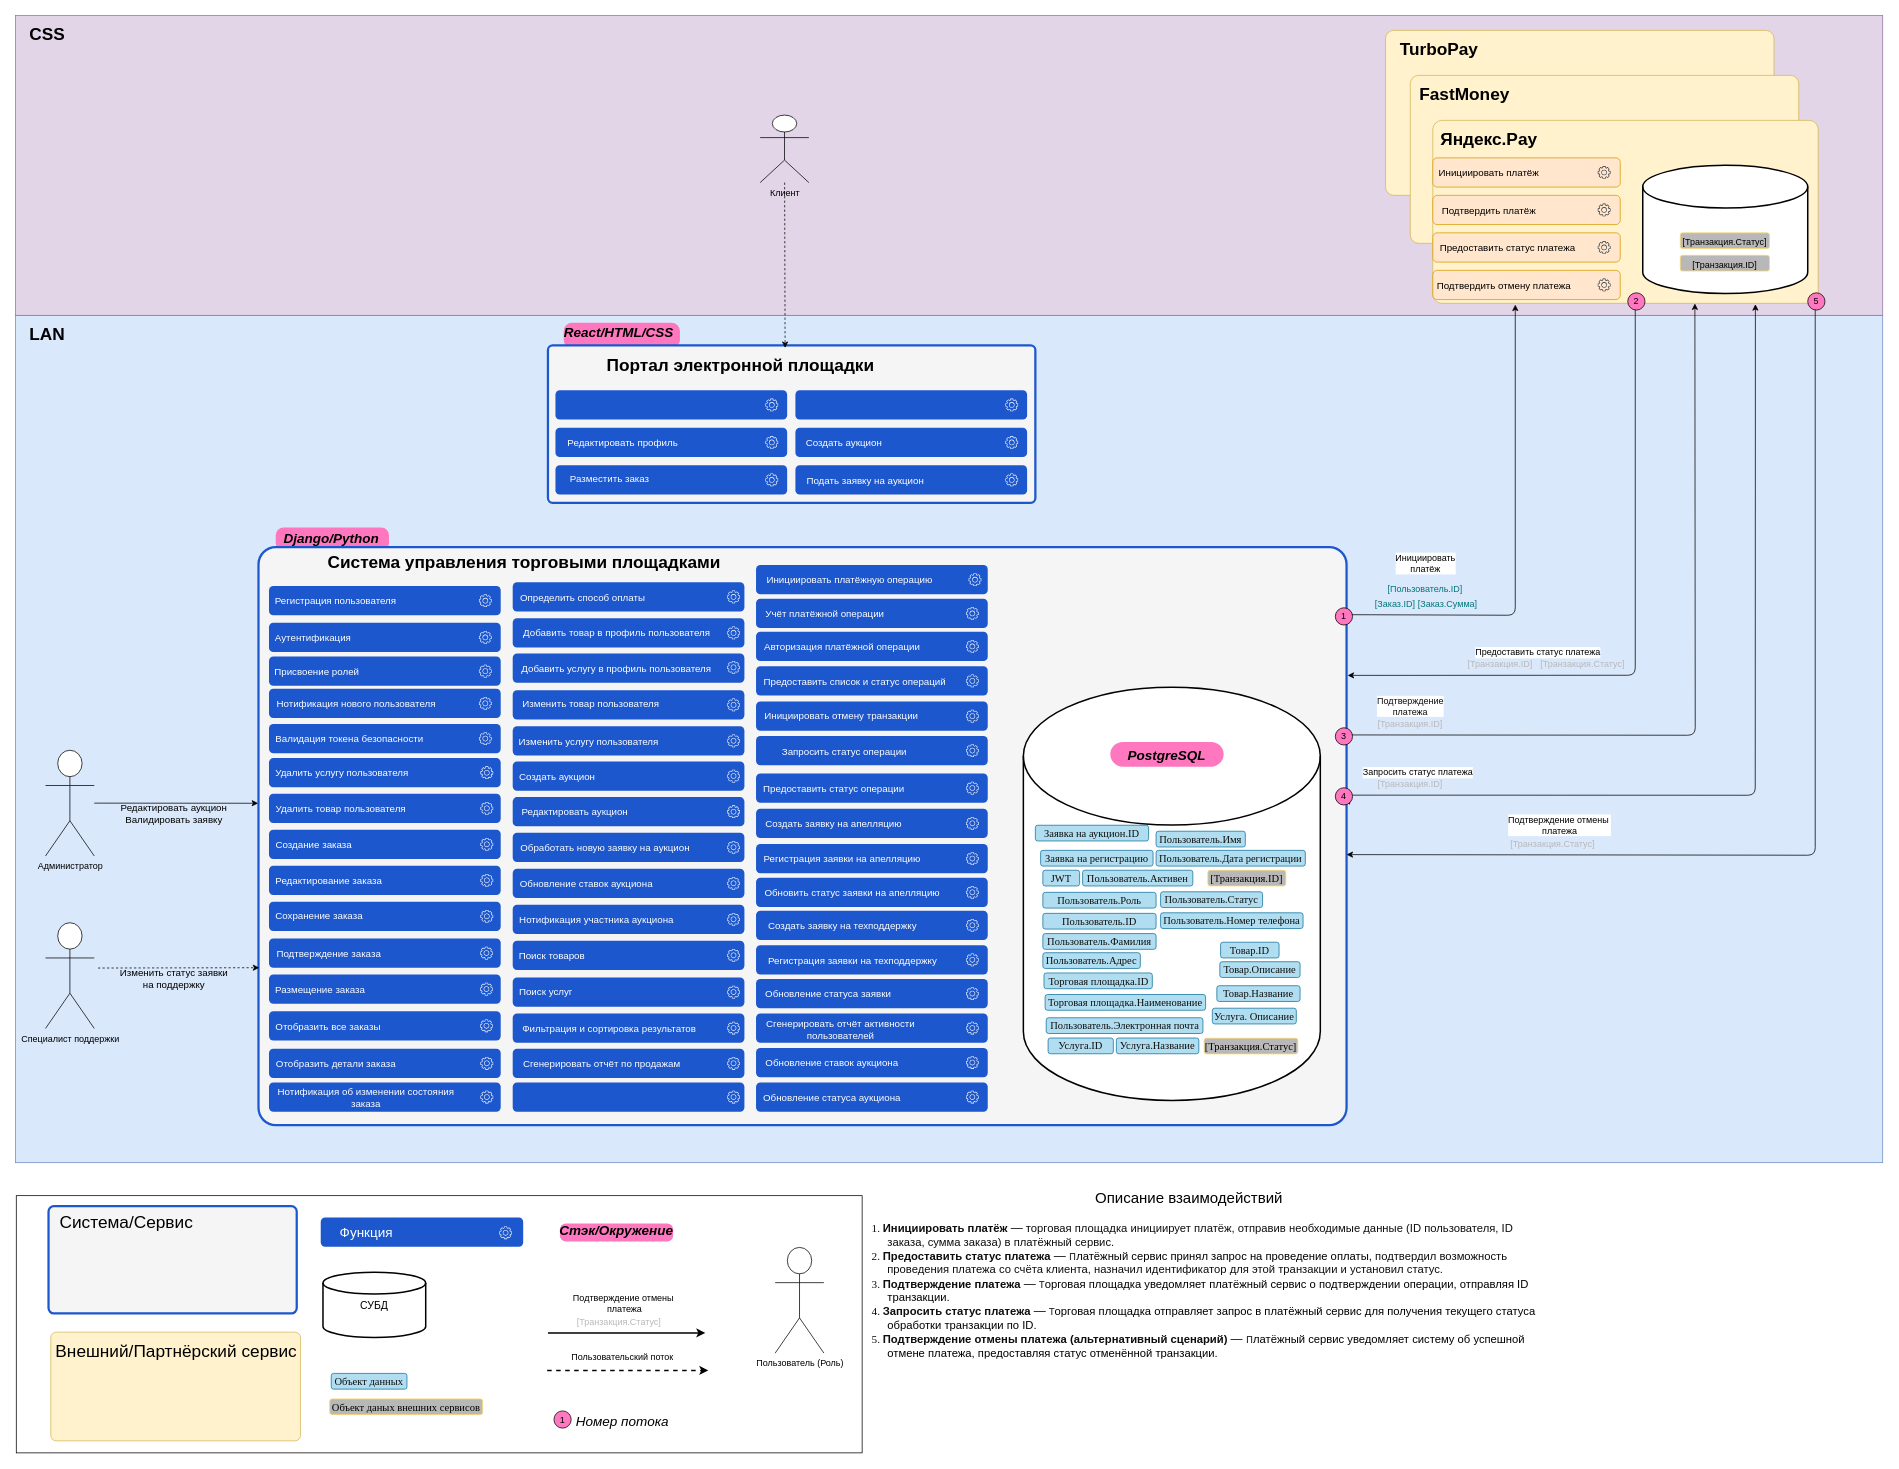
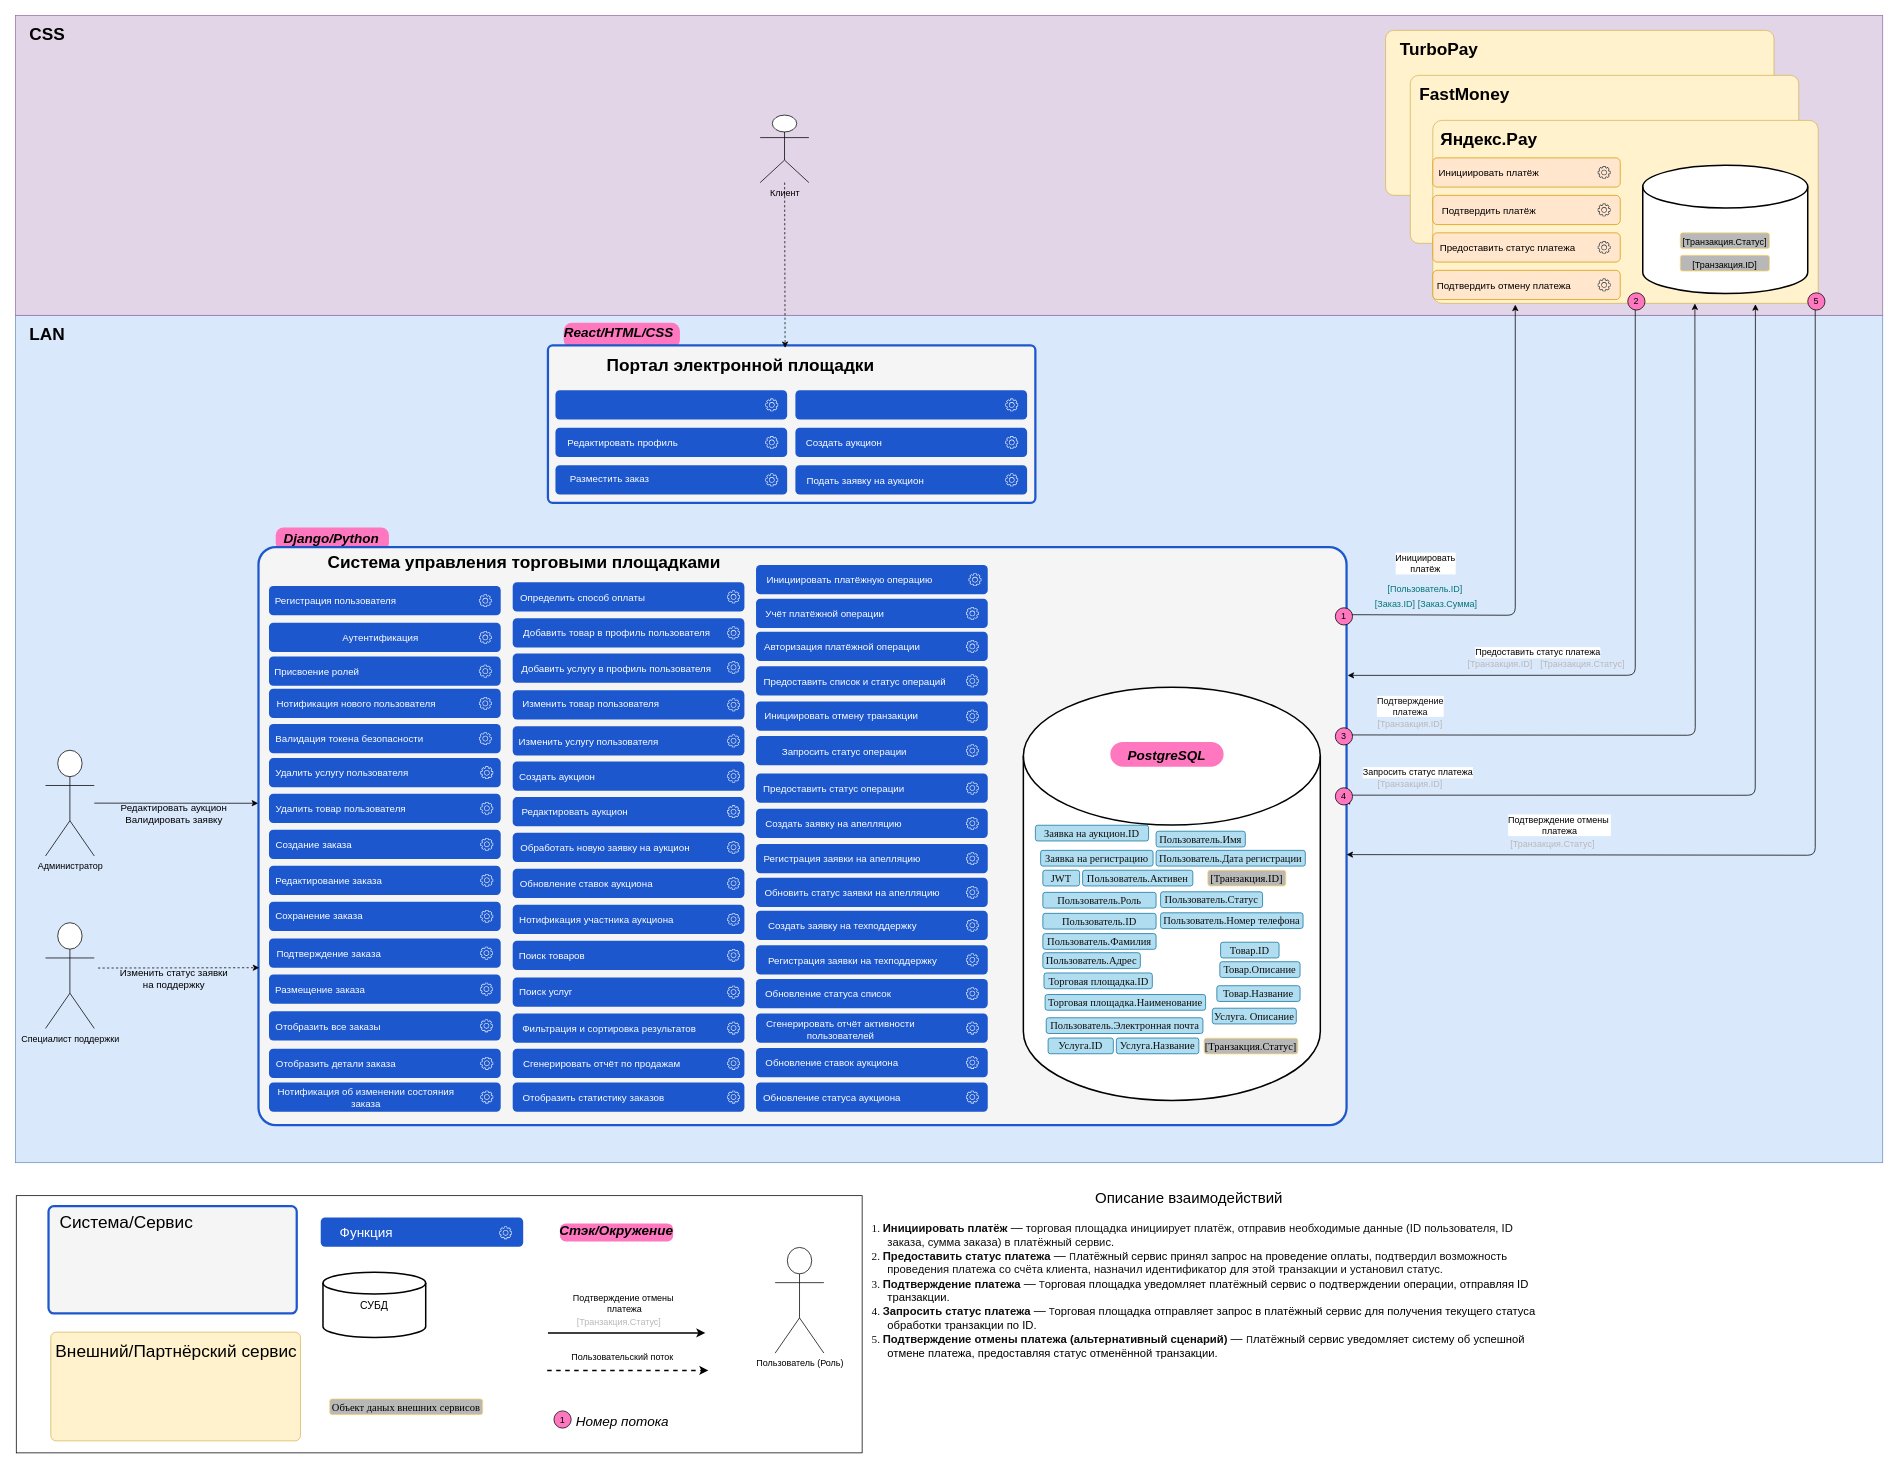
node "Аутентификация": moved (313, 638) -> (381, 638)
node "Обновление статуса заявки": label "Обновление статуса заявки" -> "Обновление статуса список"
node "Отобразить статистику заказов": added
node "Объект данных": removed
